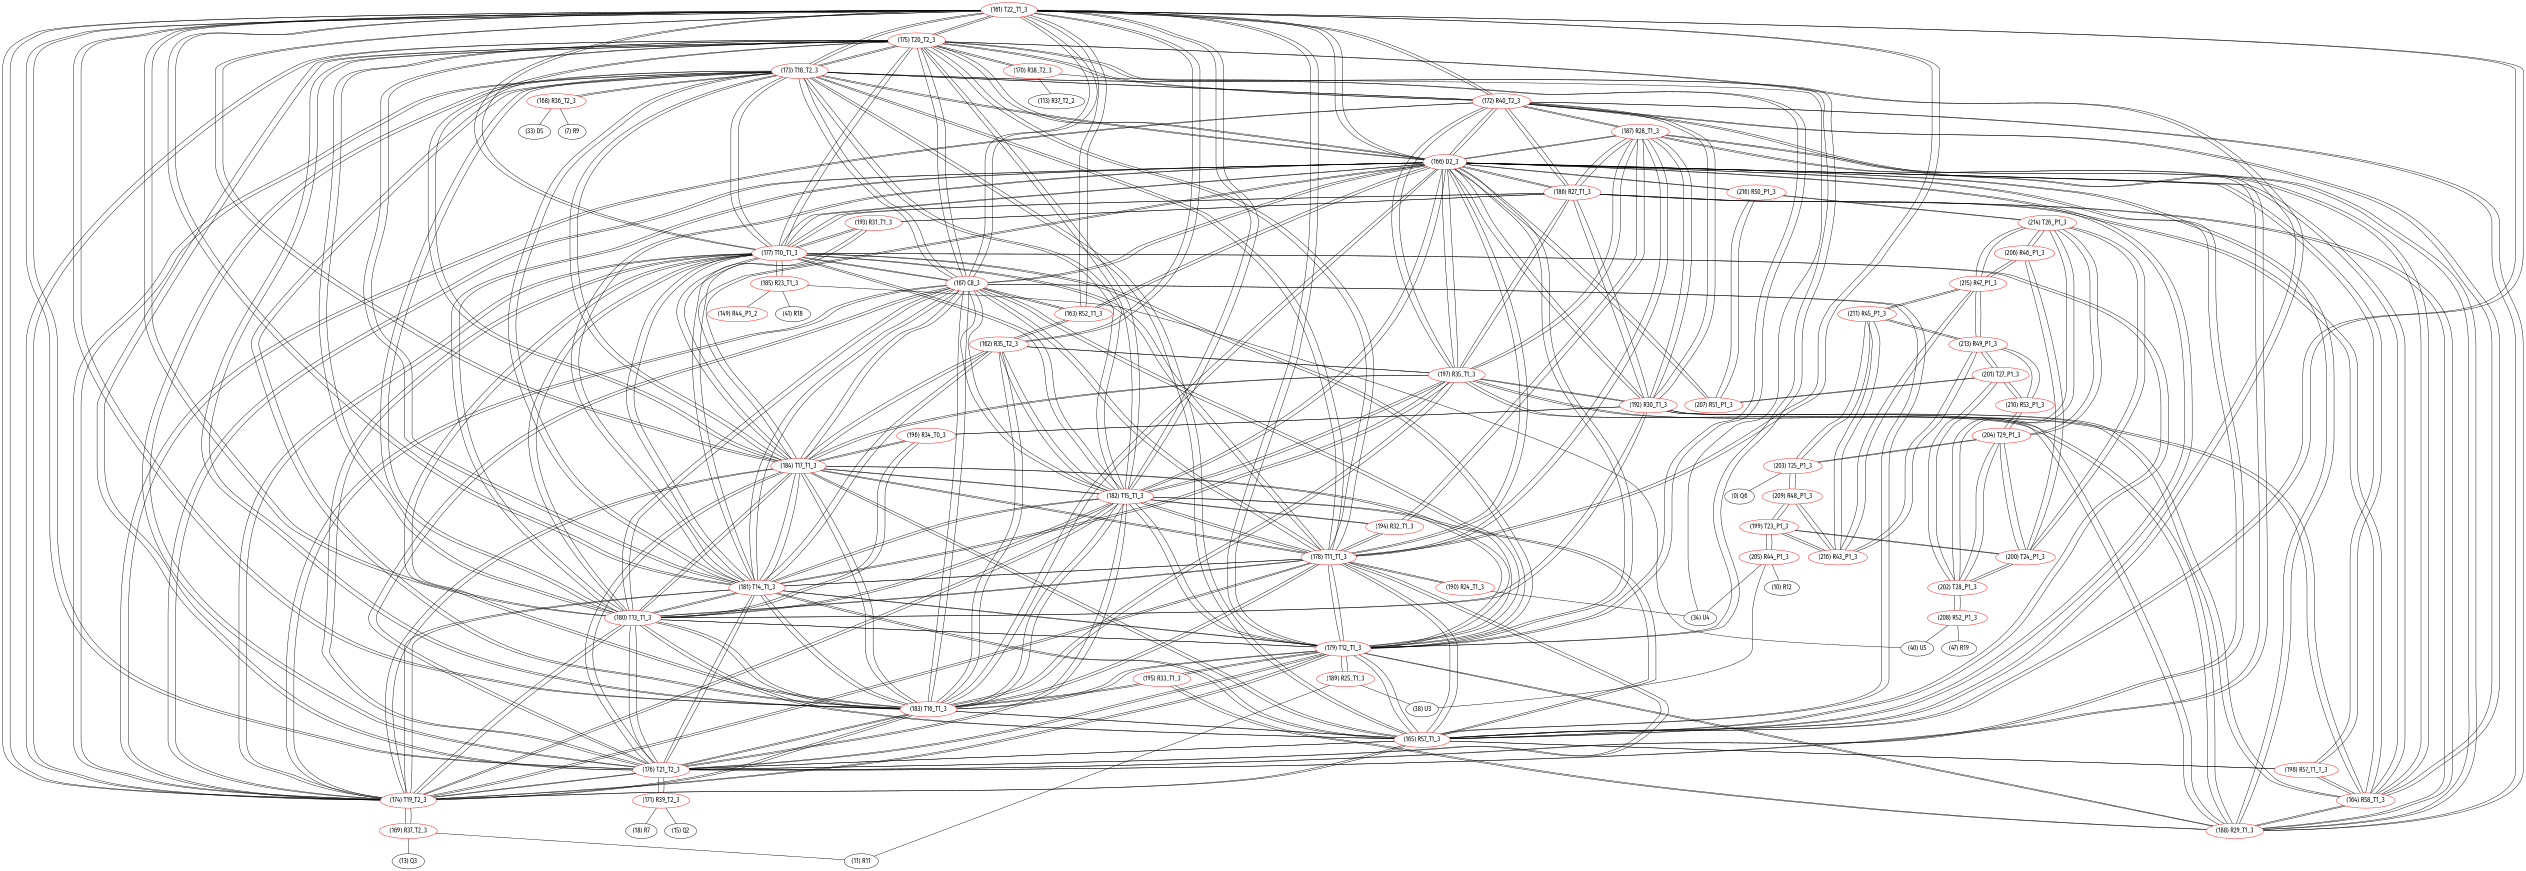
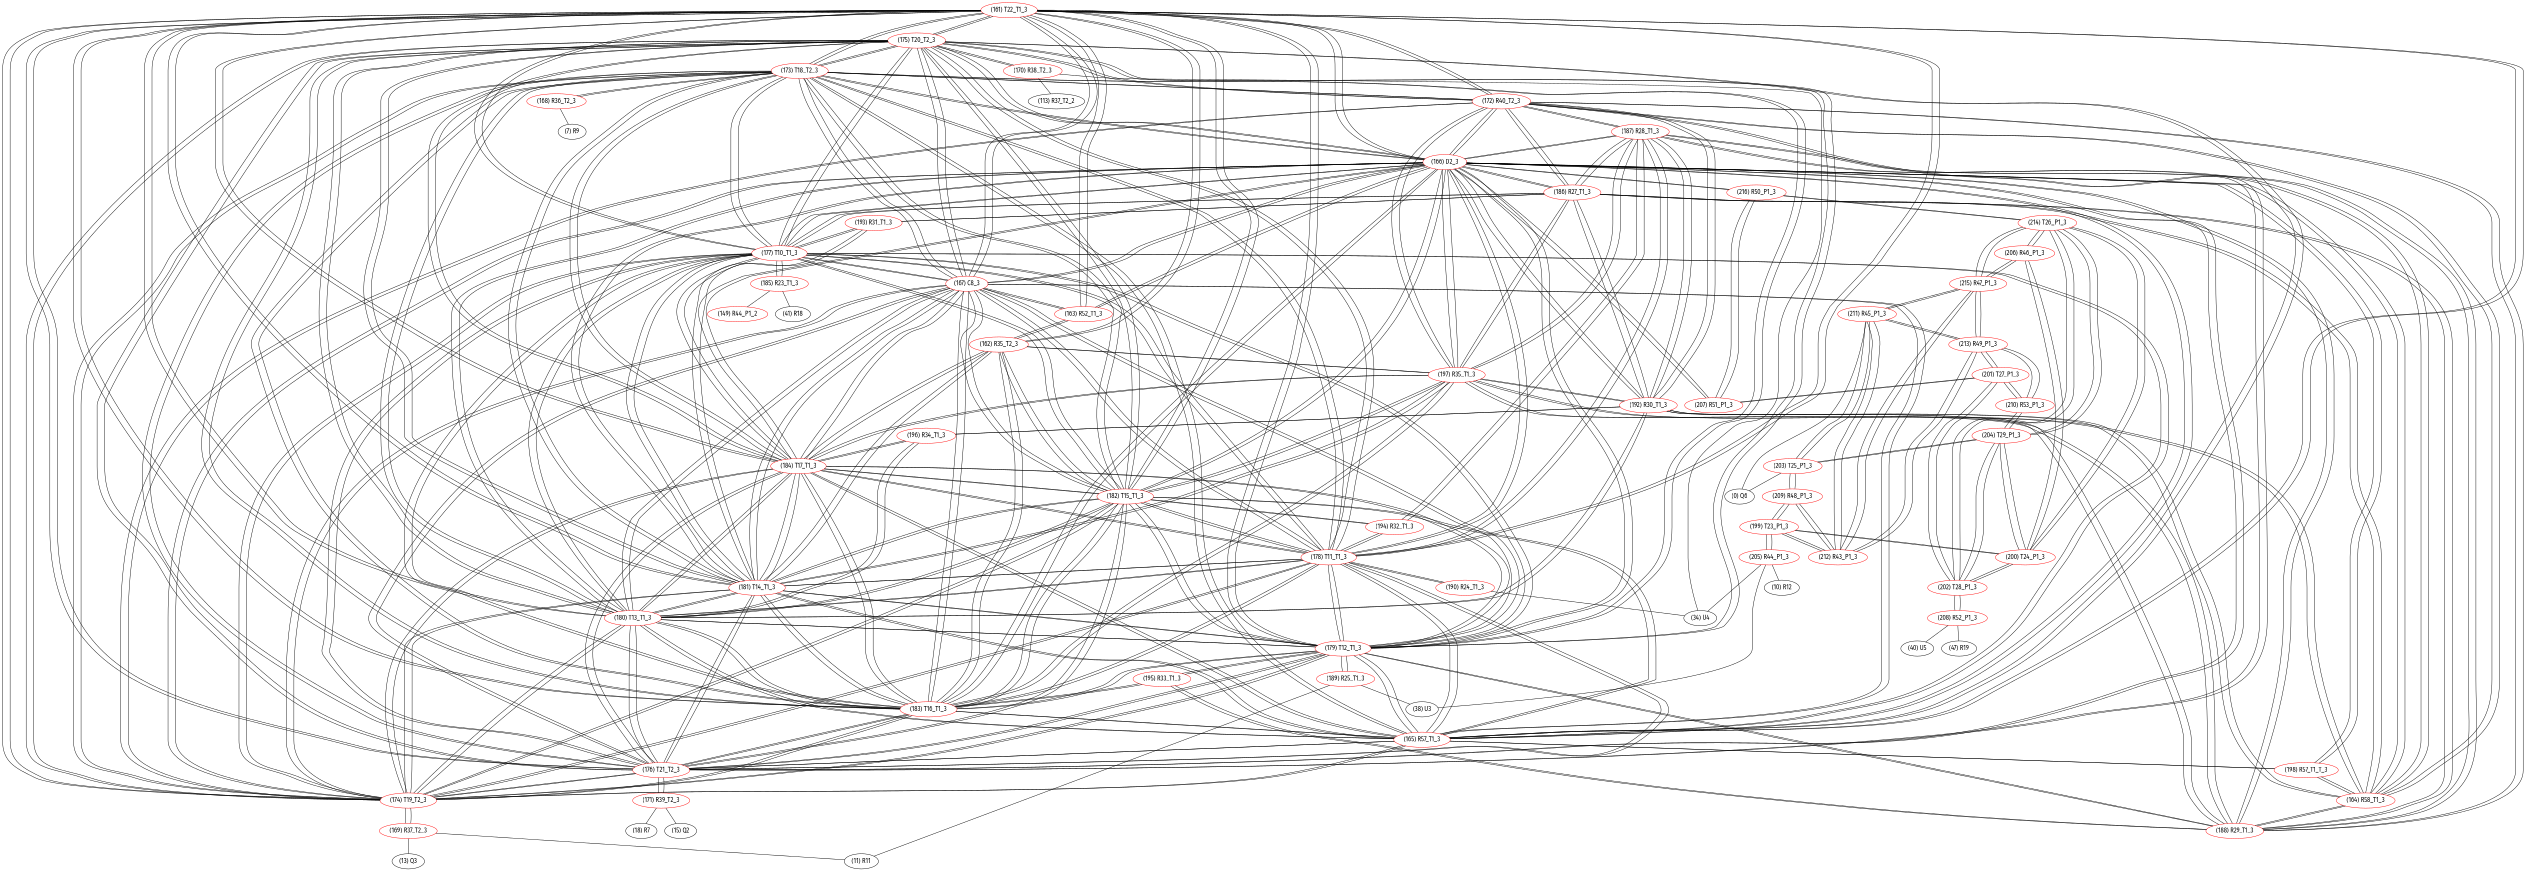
node "(33) D5": removed
edge "(185) R23_T1_3" -- "(40) U5": removed
edge "(211) R45_P1_3" -- "(0) Q6": added
node "(196) R34_T0_3": label "(196) R34_T0_3" -> "(196) R34_T1_3"
node "(216) R43_P1_3": label "(216) R43_P1_3" -> "(212) R43_P1_3"
